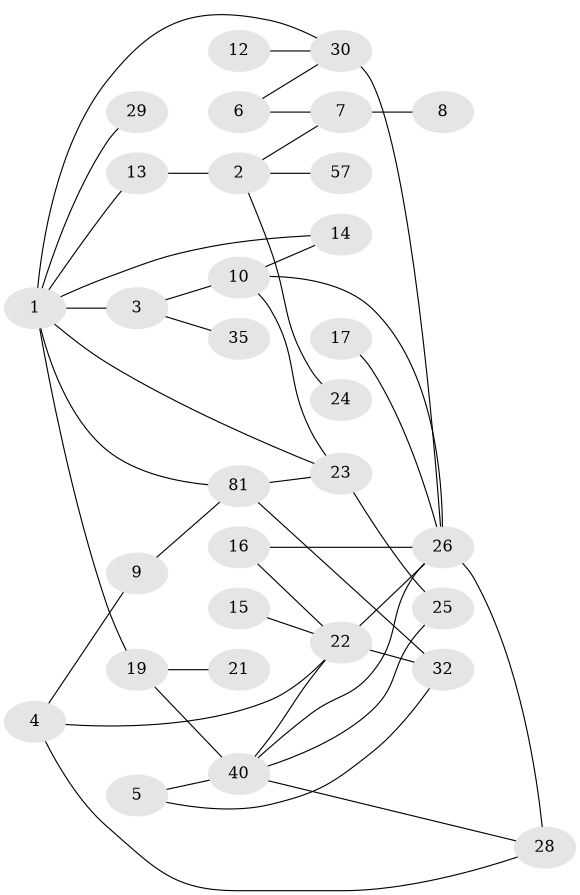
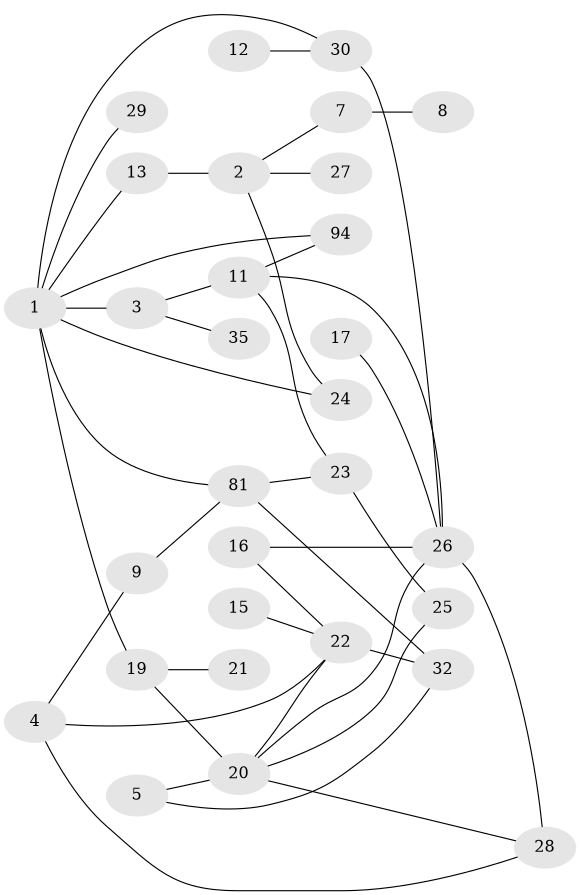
node "6": removed
node "57": label "57" -> "27"
node "14": label "14" -> "94"
node "10": label "10" -> "11"
edge "1" -- "23": now "1" -- "24"
edge "26" -- "22": removed
node "40": label "40" -> "20"
